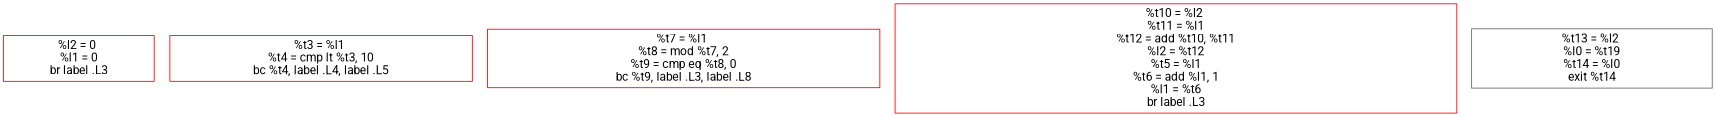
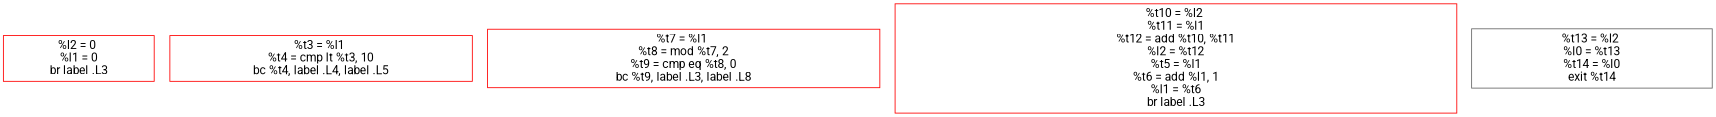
node "%t13 = %l2 %l0 = %t19 %t14 = %l0 exit %t14": label "%t13 = %l2 %l0 = %t19 %t14 = %l0 exit %t14" -> "%t13 = %l2 %l0 = %t13 %t14 = %l0 exit %t14"
